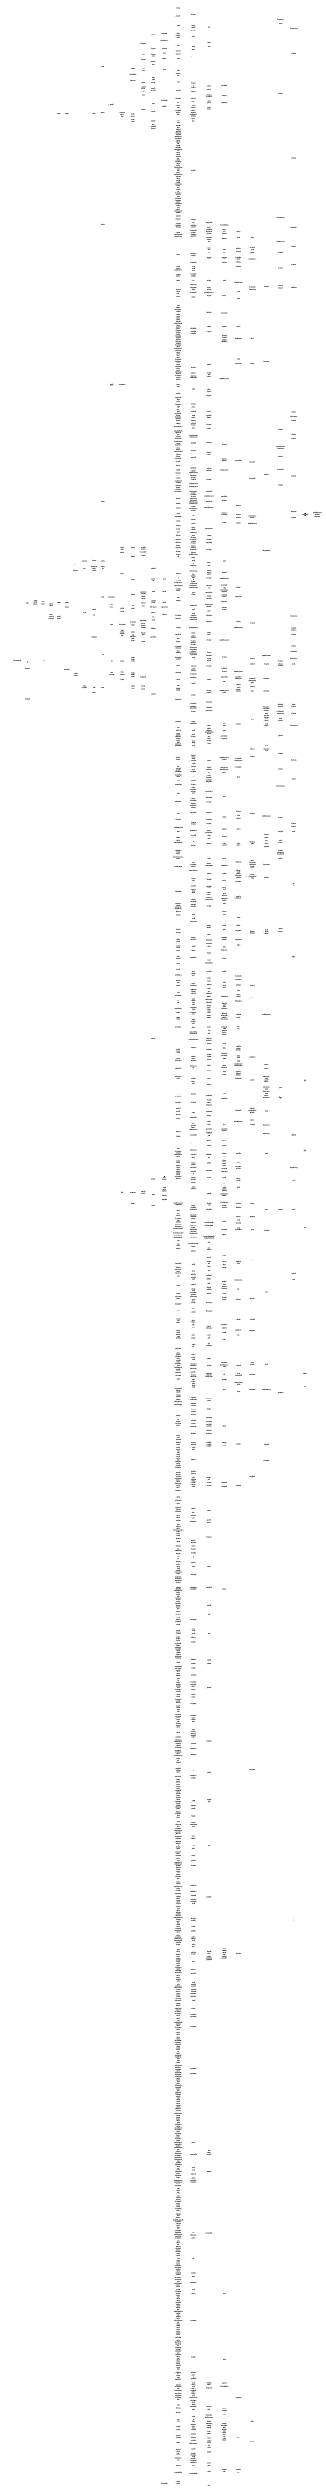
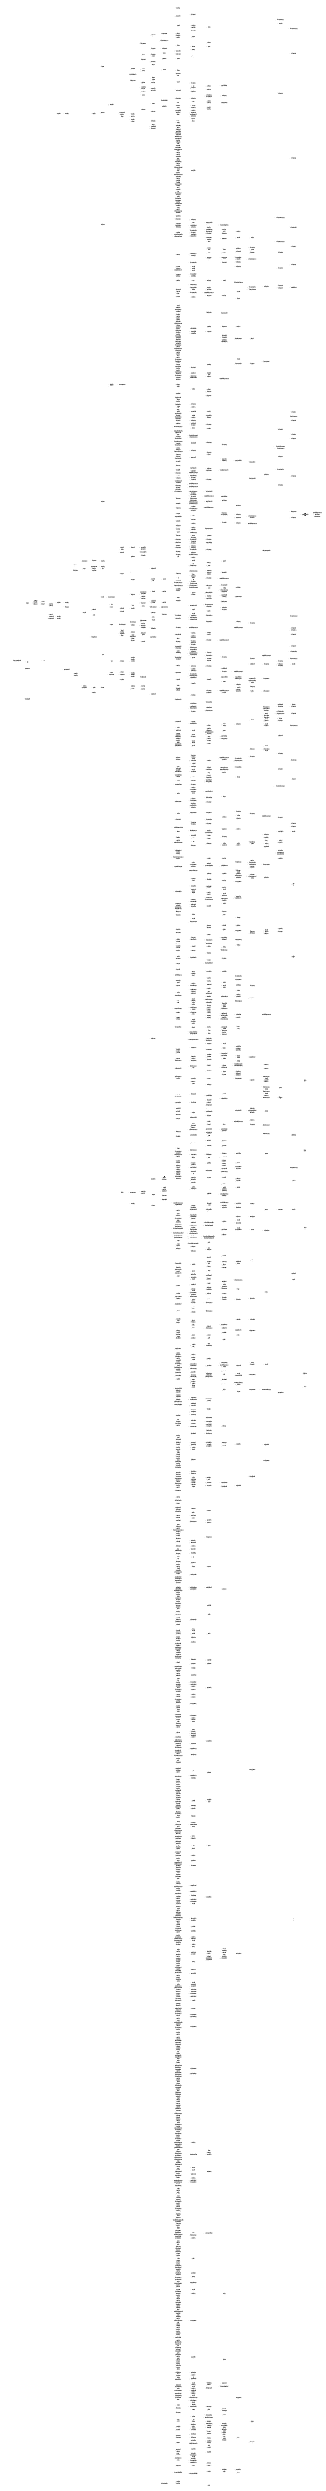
node "__raw_spin_unlock_irqrestore_37": added
